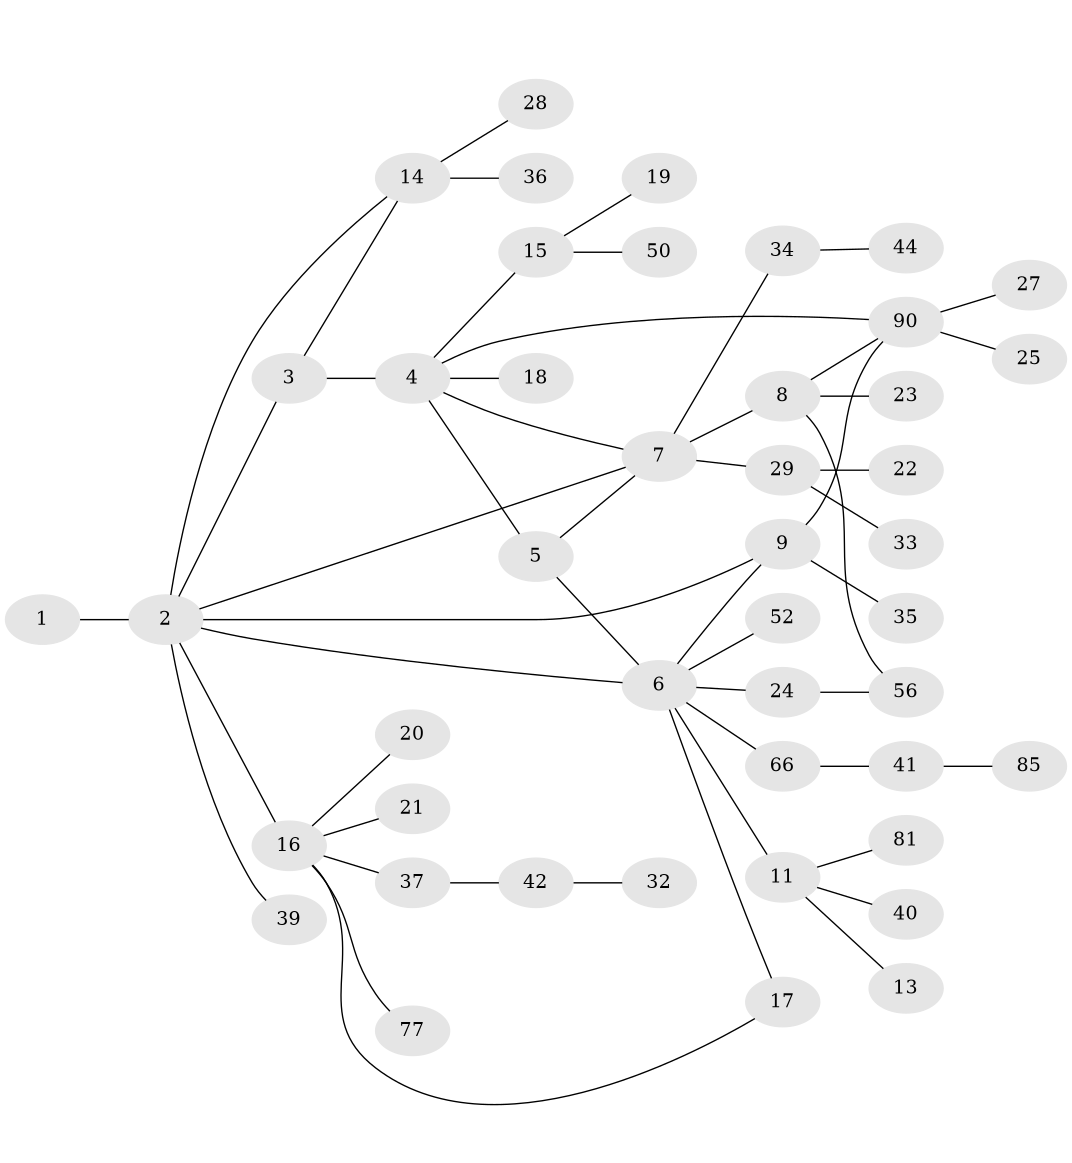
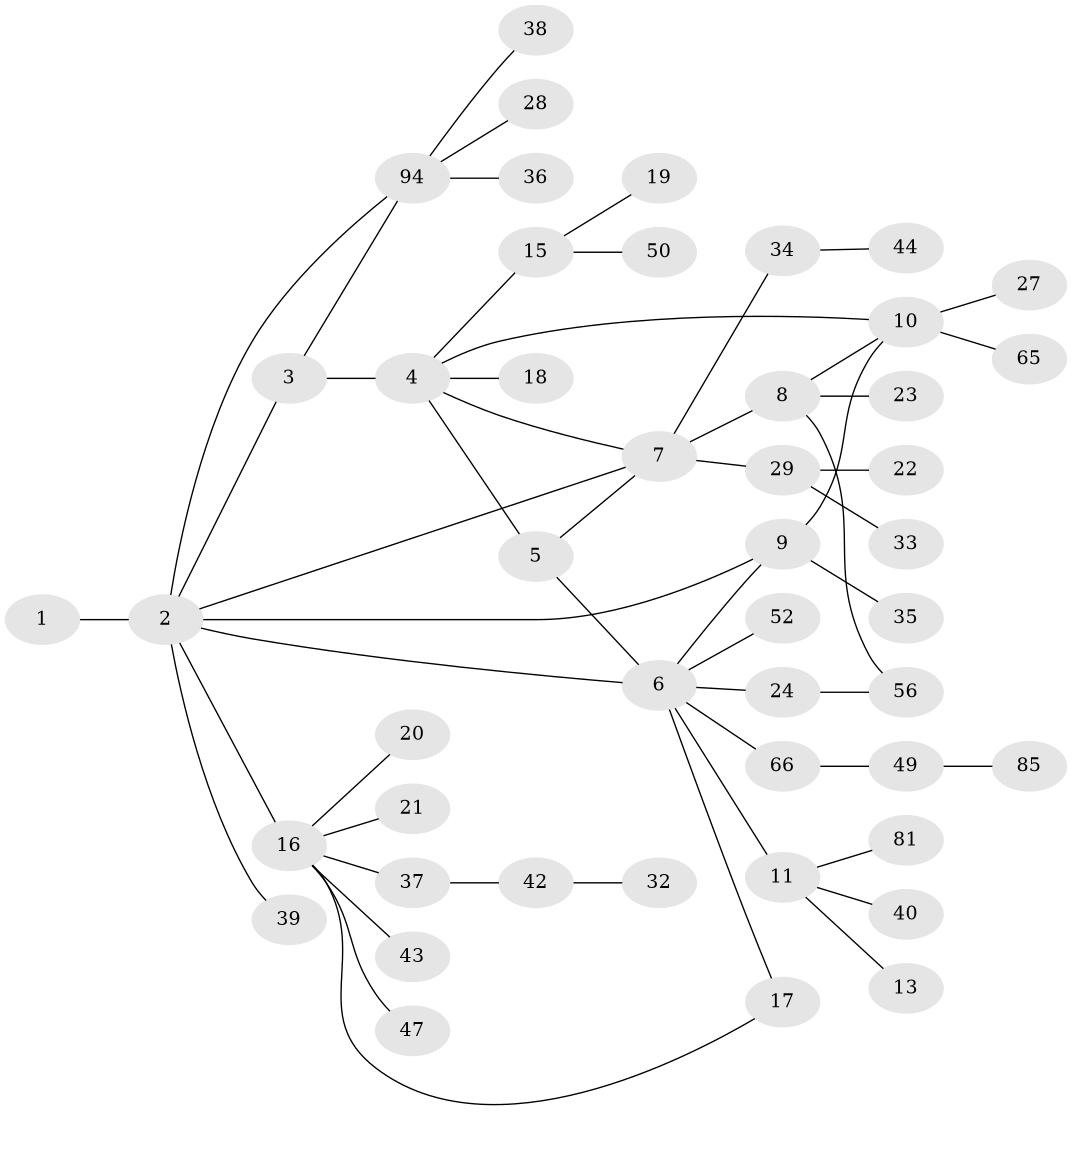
node "38": added
node "14": label "14" -> "94"
node "90": label "90" -> "10"
node "25": label "25" -> "65"
node "41": label "41" -> "49"
node "43": added
node "77": label "77" -> "47"
